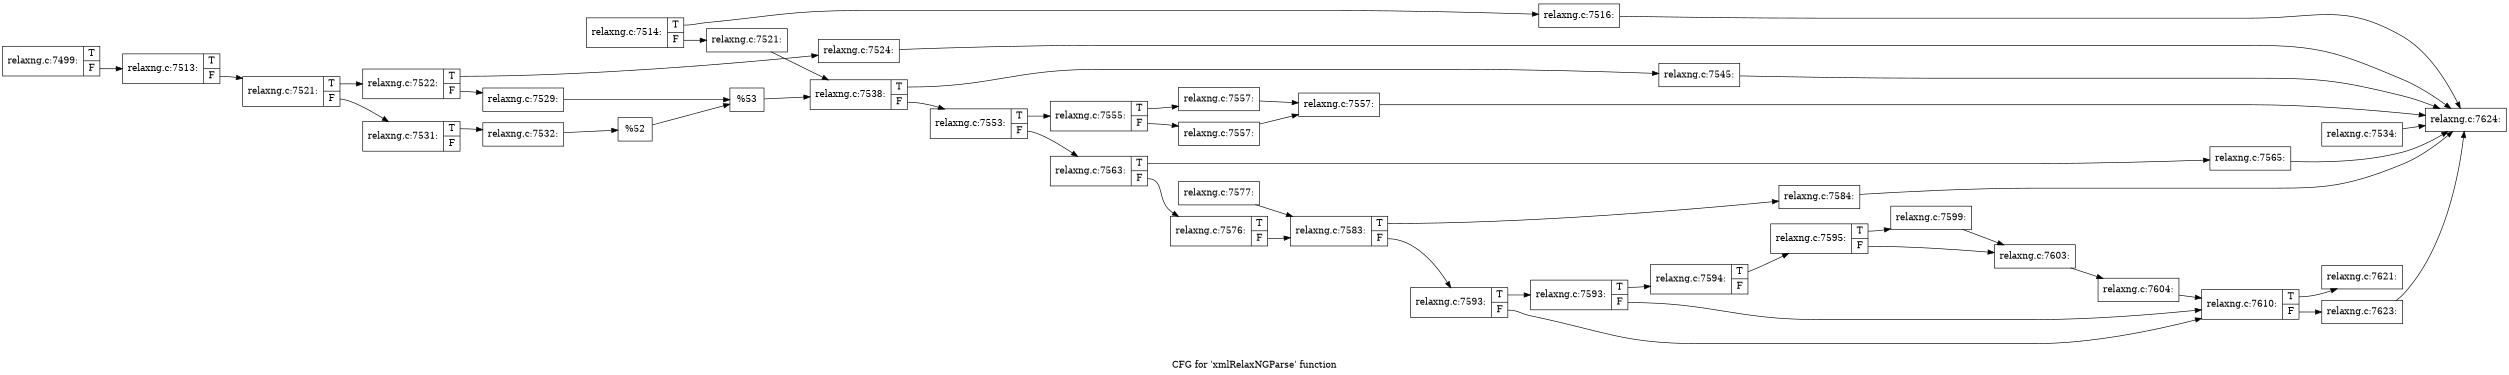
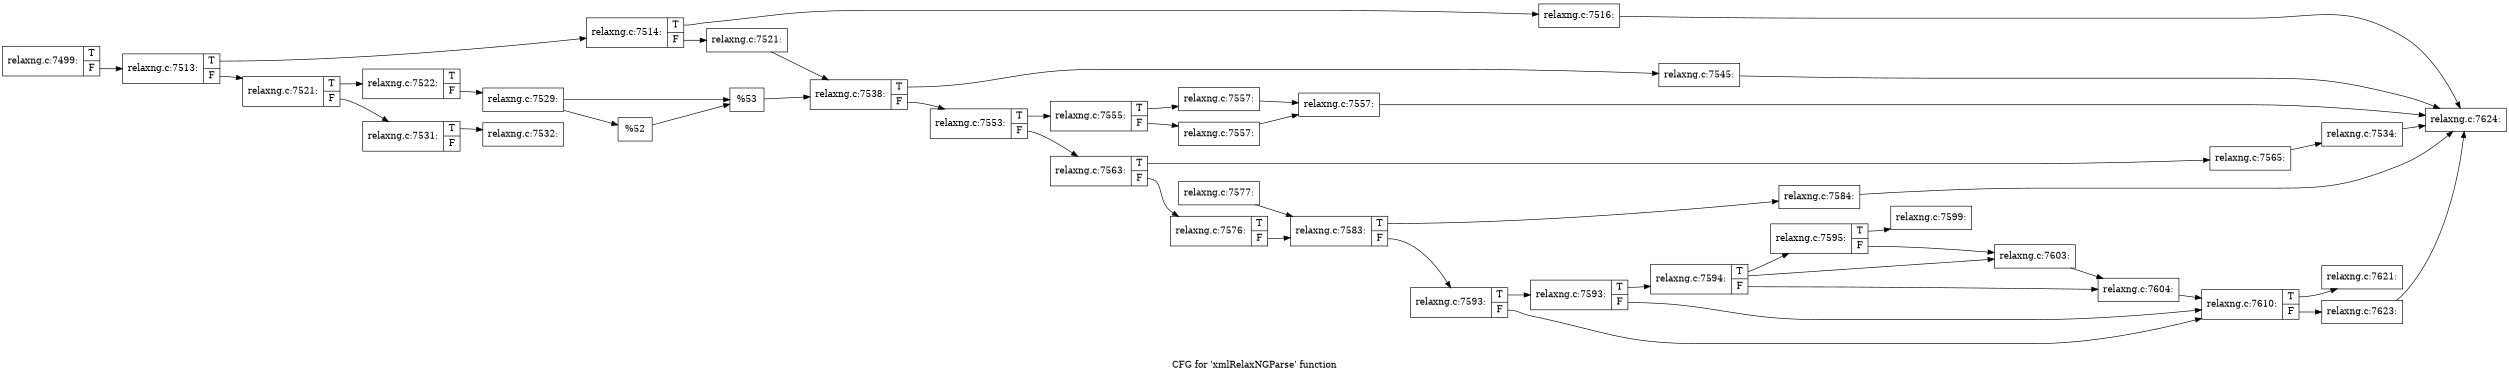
node "relaxng.c:7524:": removed
edge "relaxng.c:7513:" -> "relaxng.c:7514:": added
edge "relaxng.c:7532:" -> "%52": now "relaxng.c:7529:" -> "%52"
edge "relaxng.c:7565:" -> "relaxng.c:7624:": now "relaxng.c:7565:" -> "relaxng.c:7534:"
edge "relaxng.c:7599:" -> "relaxng.c:7603:": now "relaxng.c:7594:" -> "relaxng.c:7603:"
edge "relaxng.c:7594:" -> "relaxng.c:7604:": added
